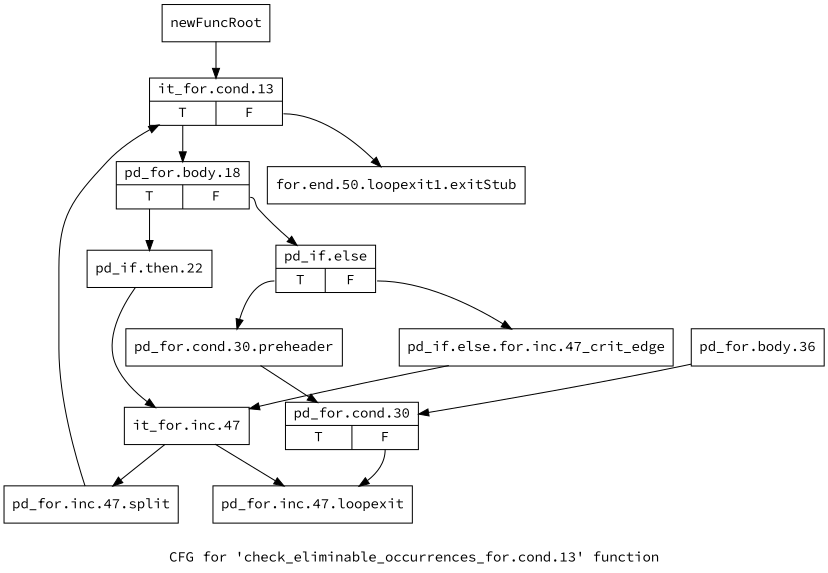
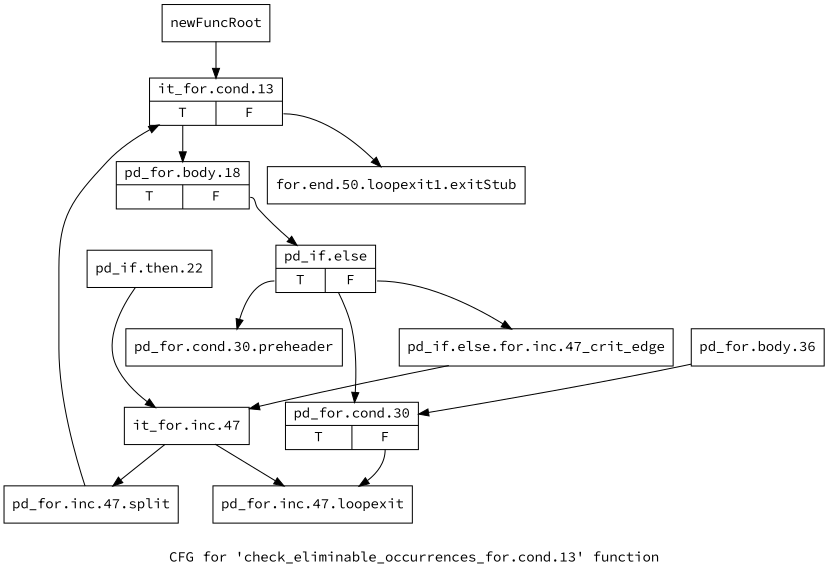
edge "pd_for.body.18" -> "pd_if.then.22": removed
edge "pd_for.cond.30.preheader" -> "pd_for.cond.30": now "pd_if.else" -> "pd_for.cond.30"
